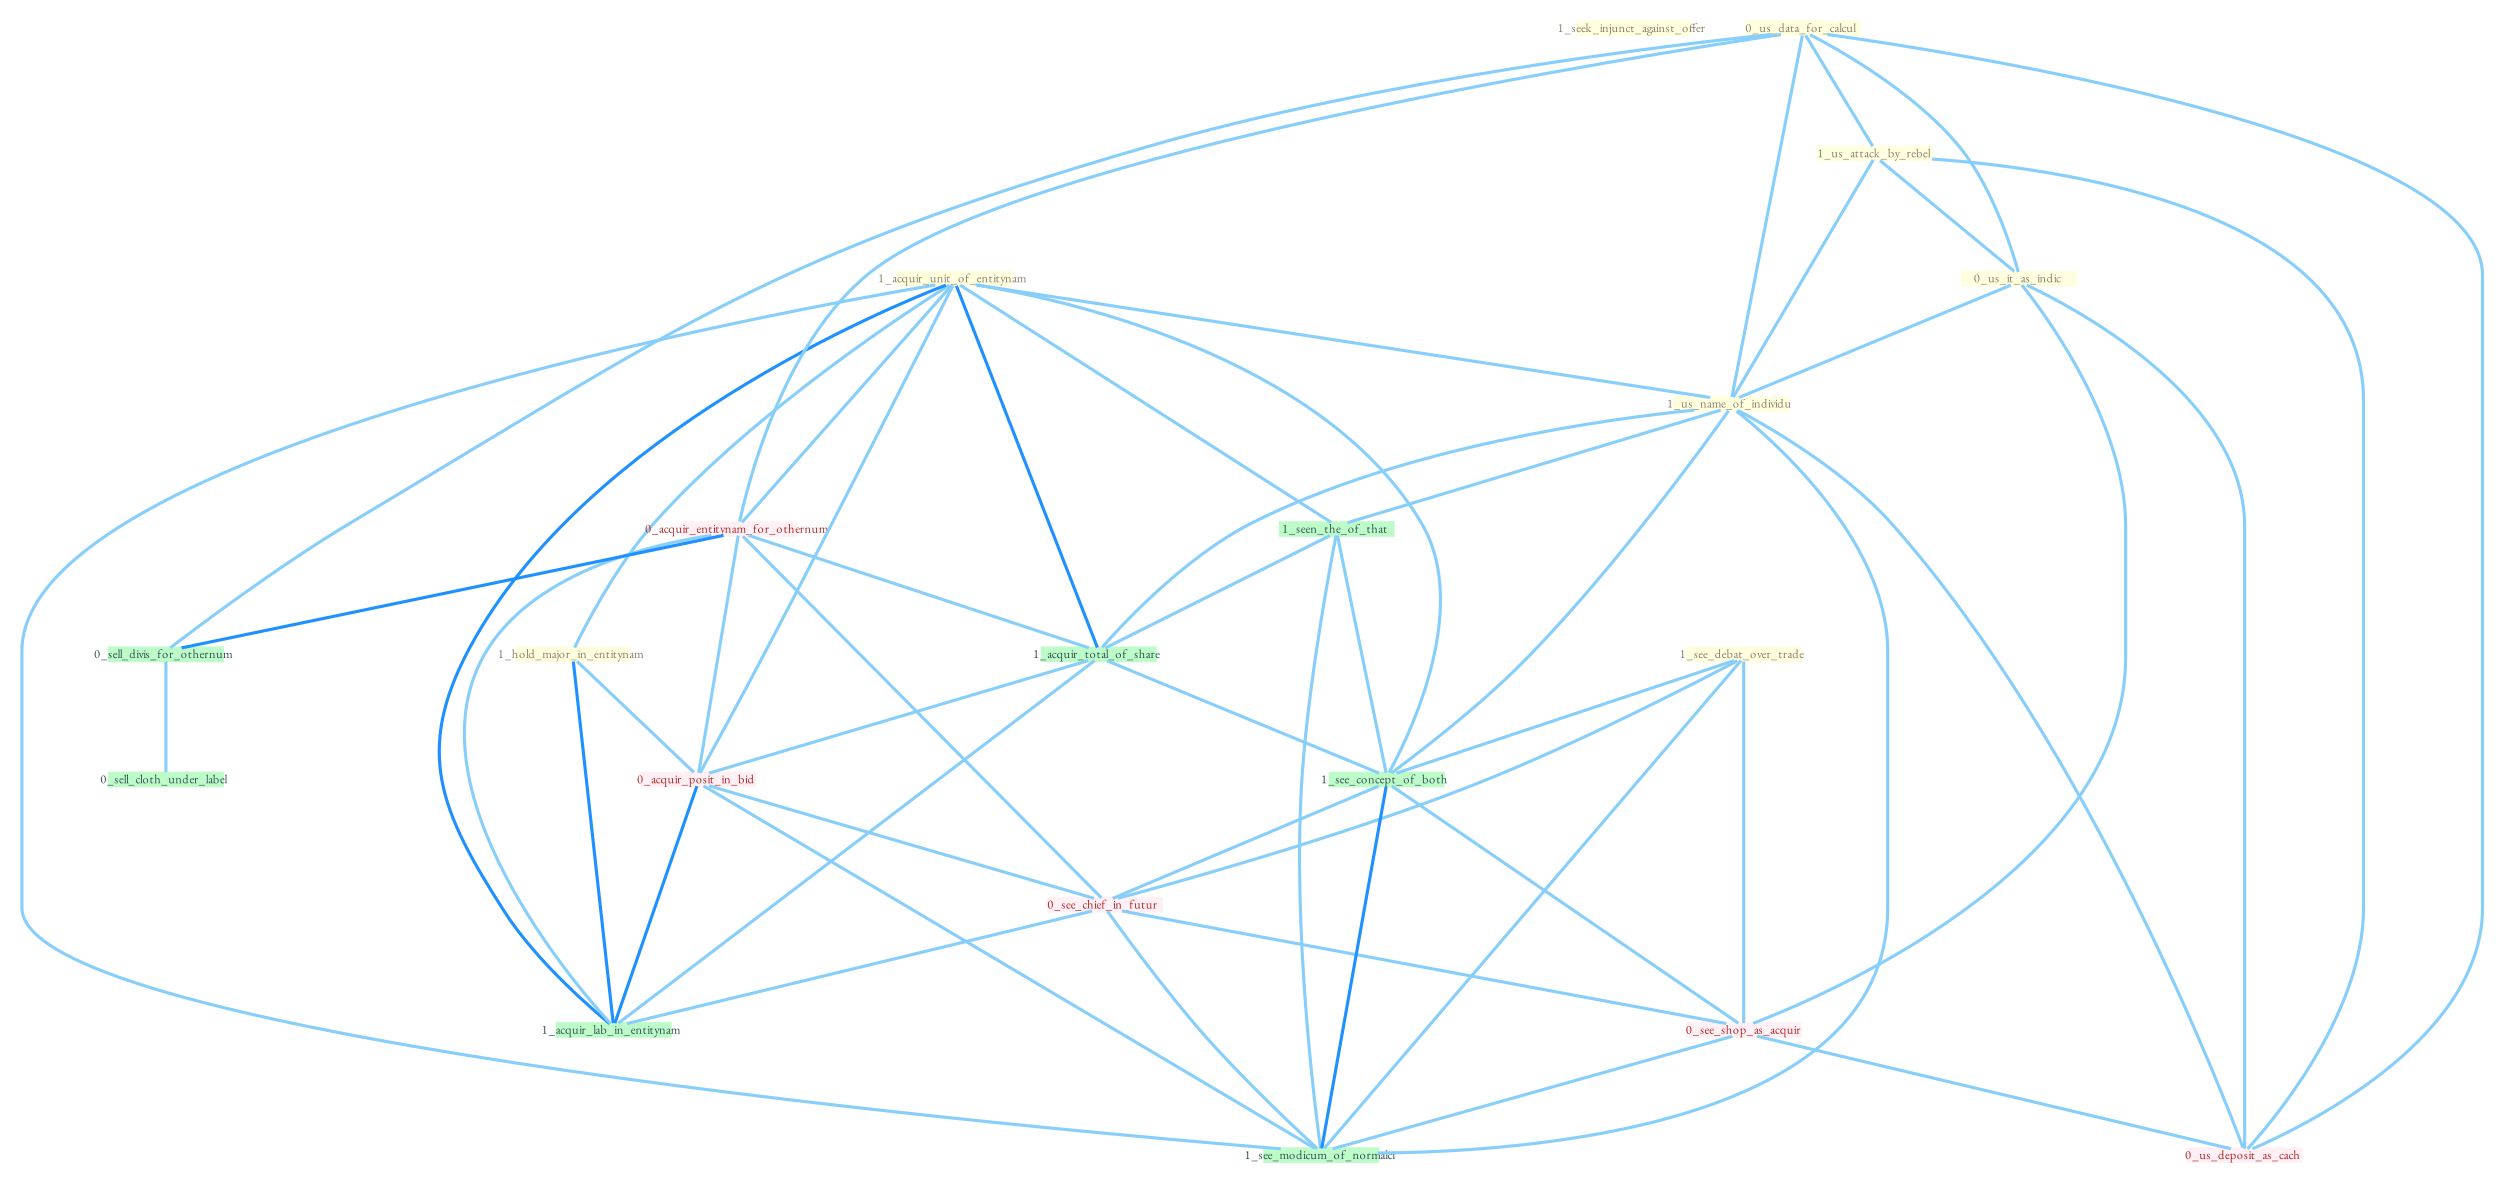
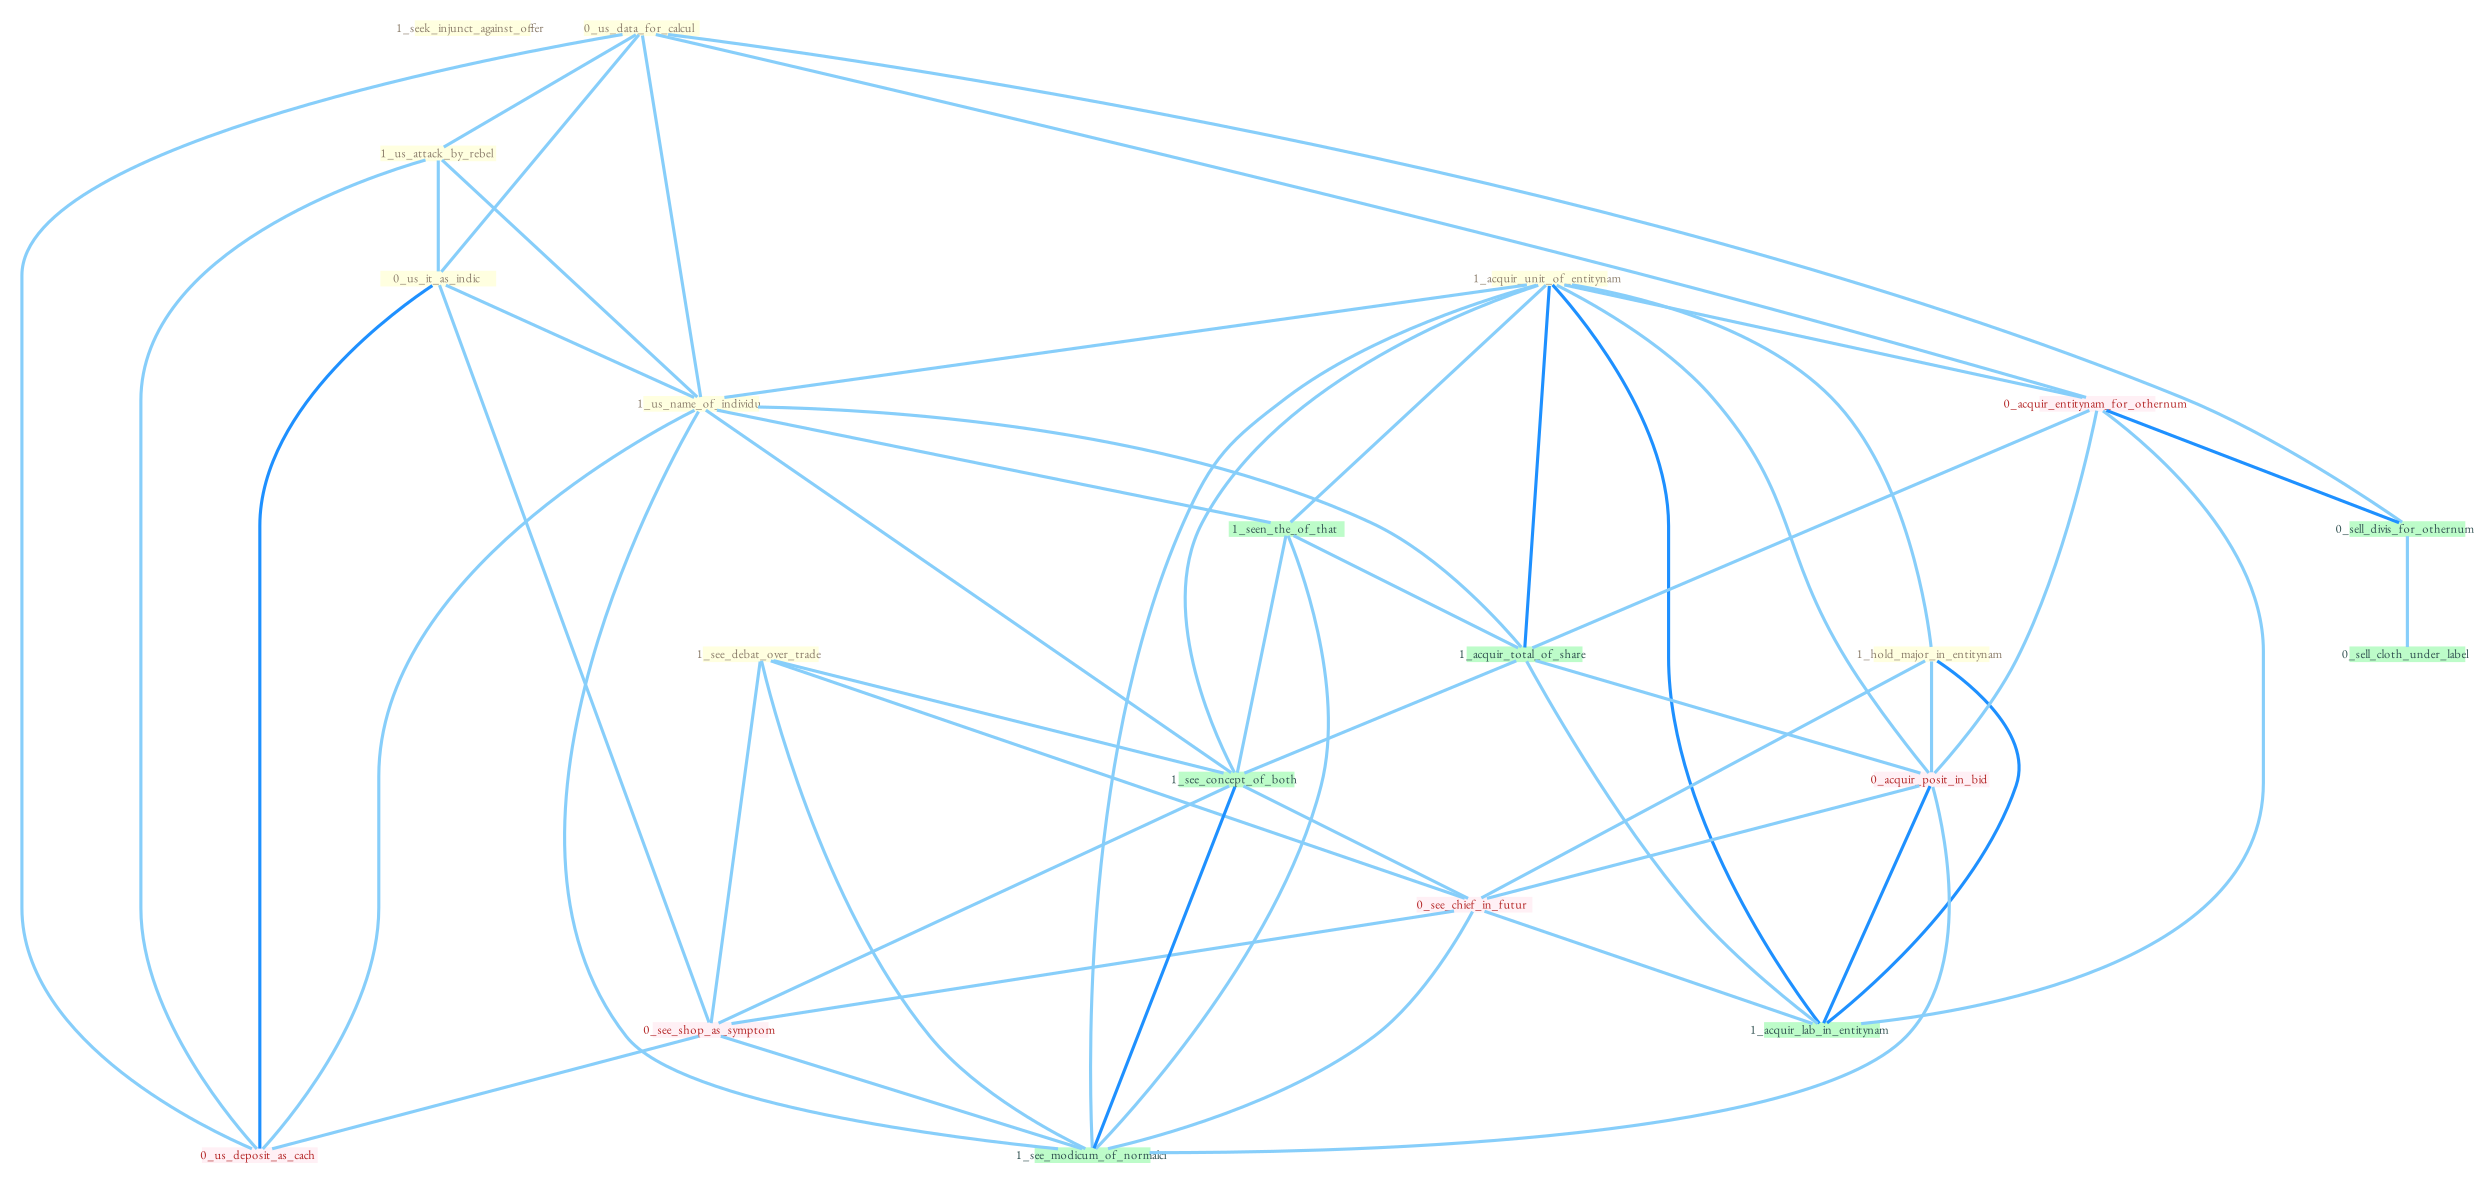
edge "0_us_it_as_indic" -- "0_us_deposit_as_cach": color #87cefa -> #1e90ff
edge "0_acquir_entitynam_for_othernum" -- "0_see_chief_in_futur": now "1_hold_major_in_entitynam" -- "0_see_chief_in_futur"
node "0_see_shop_as_acquir": label "0_see_shop_as_acquir" -> "0_see_shop_as_symptom"
